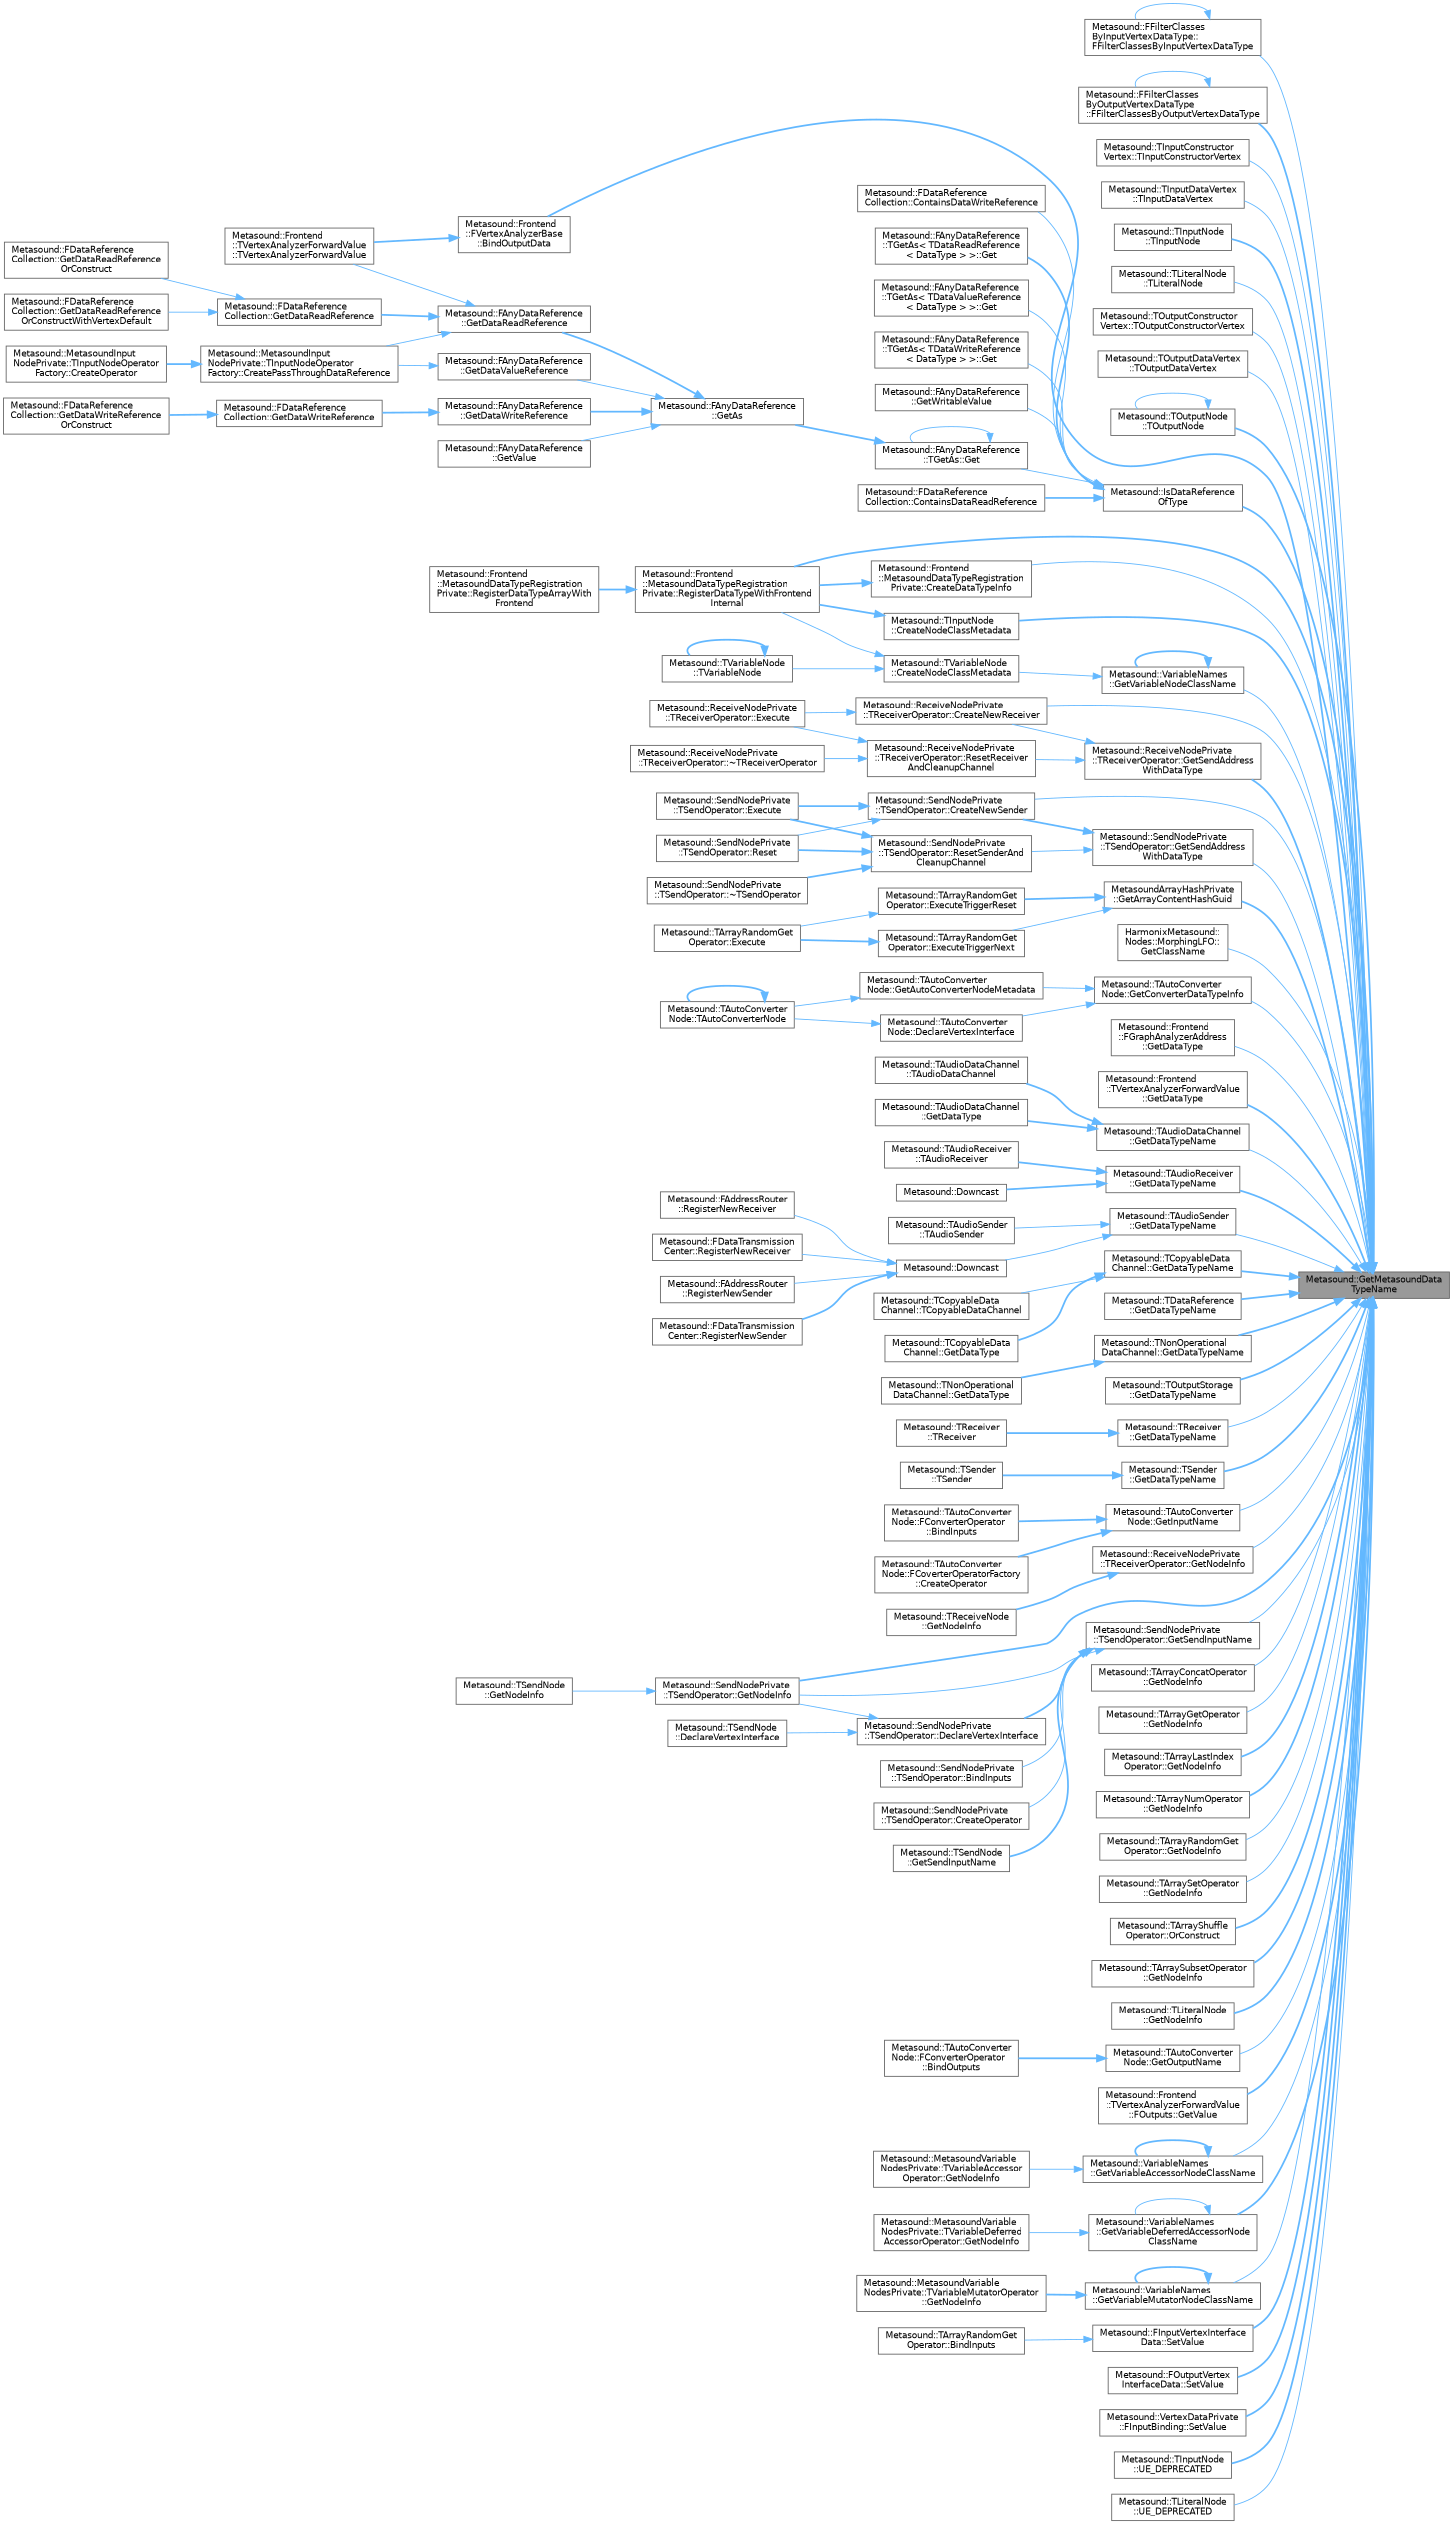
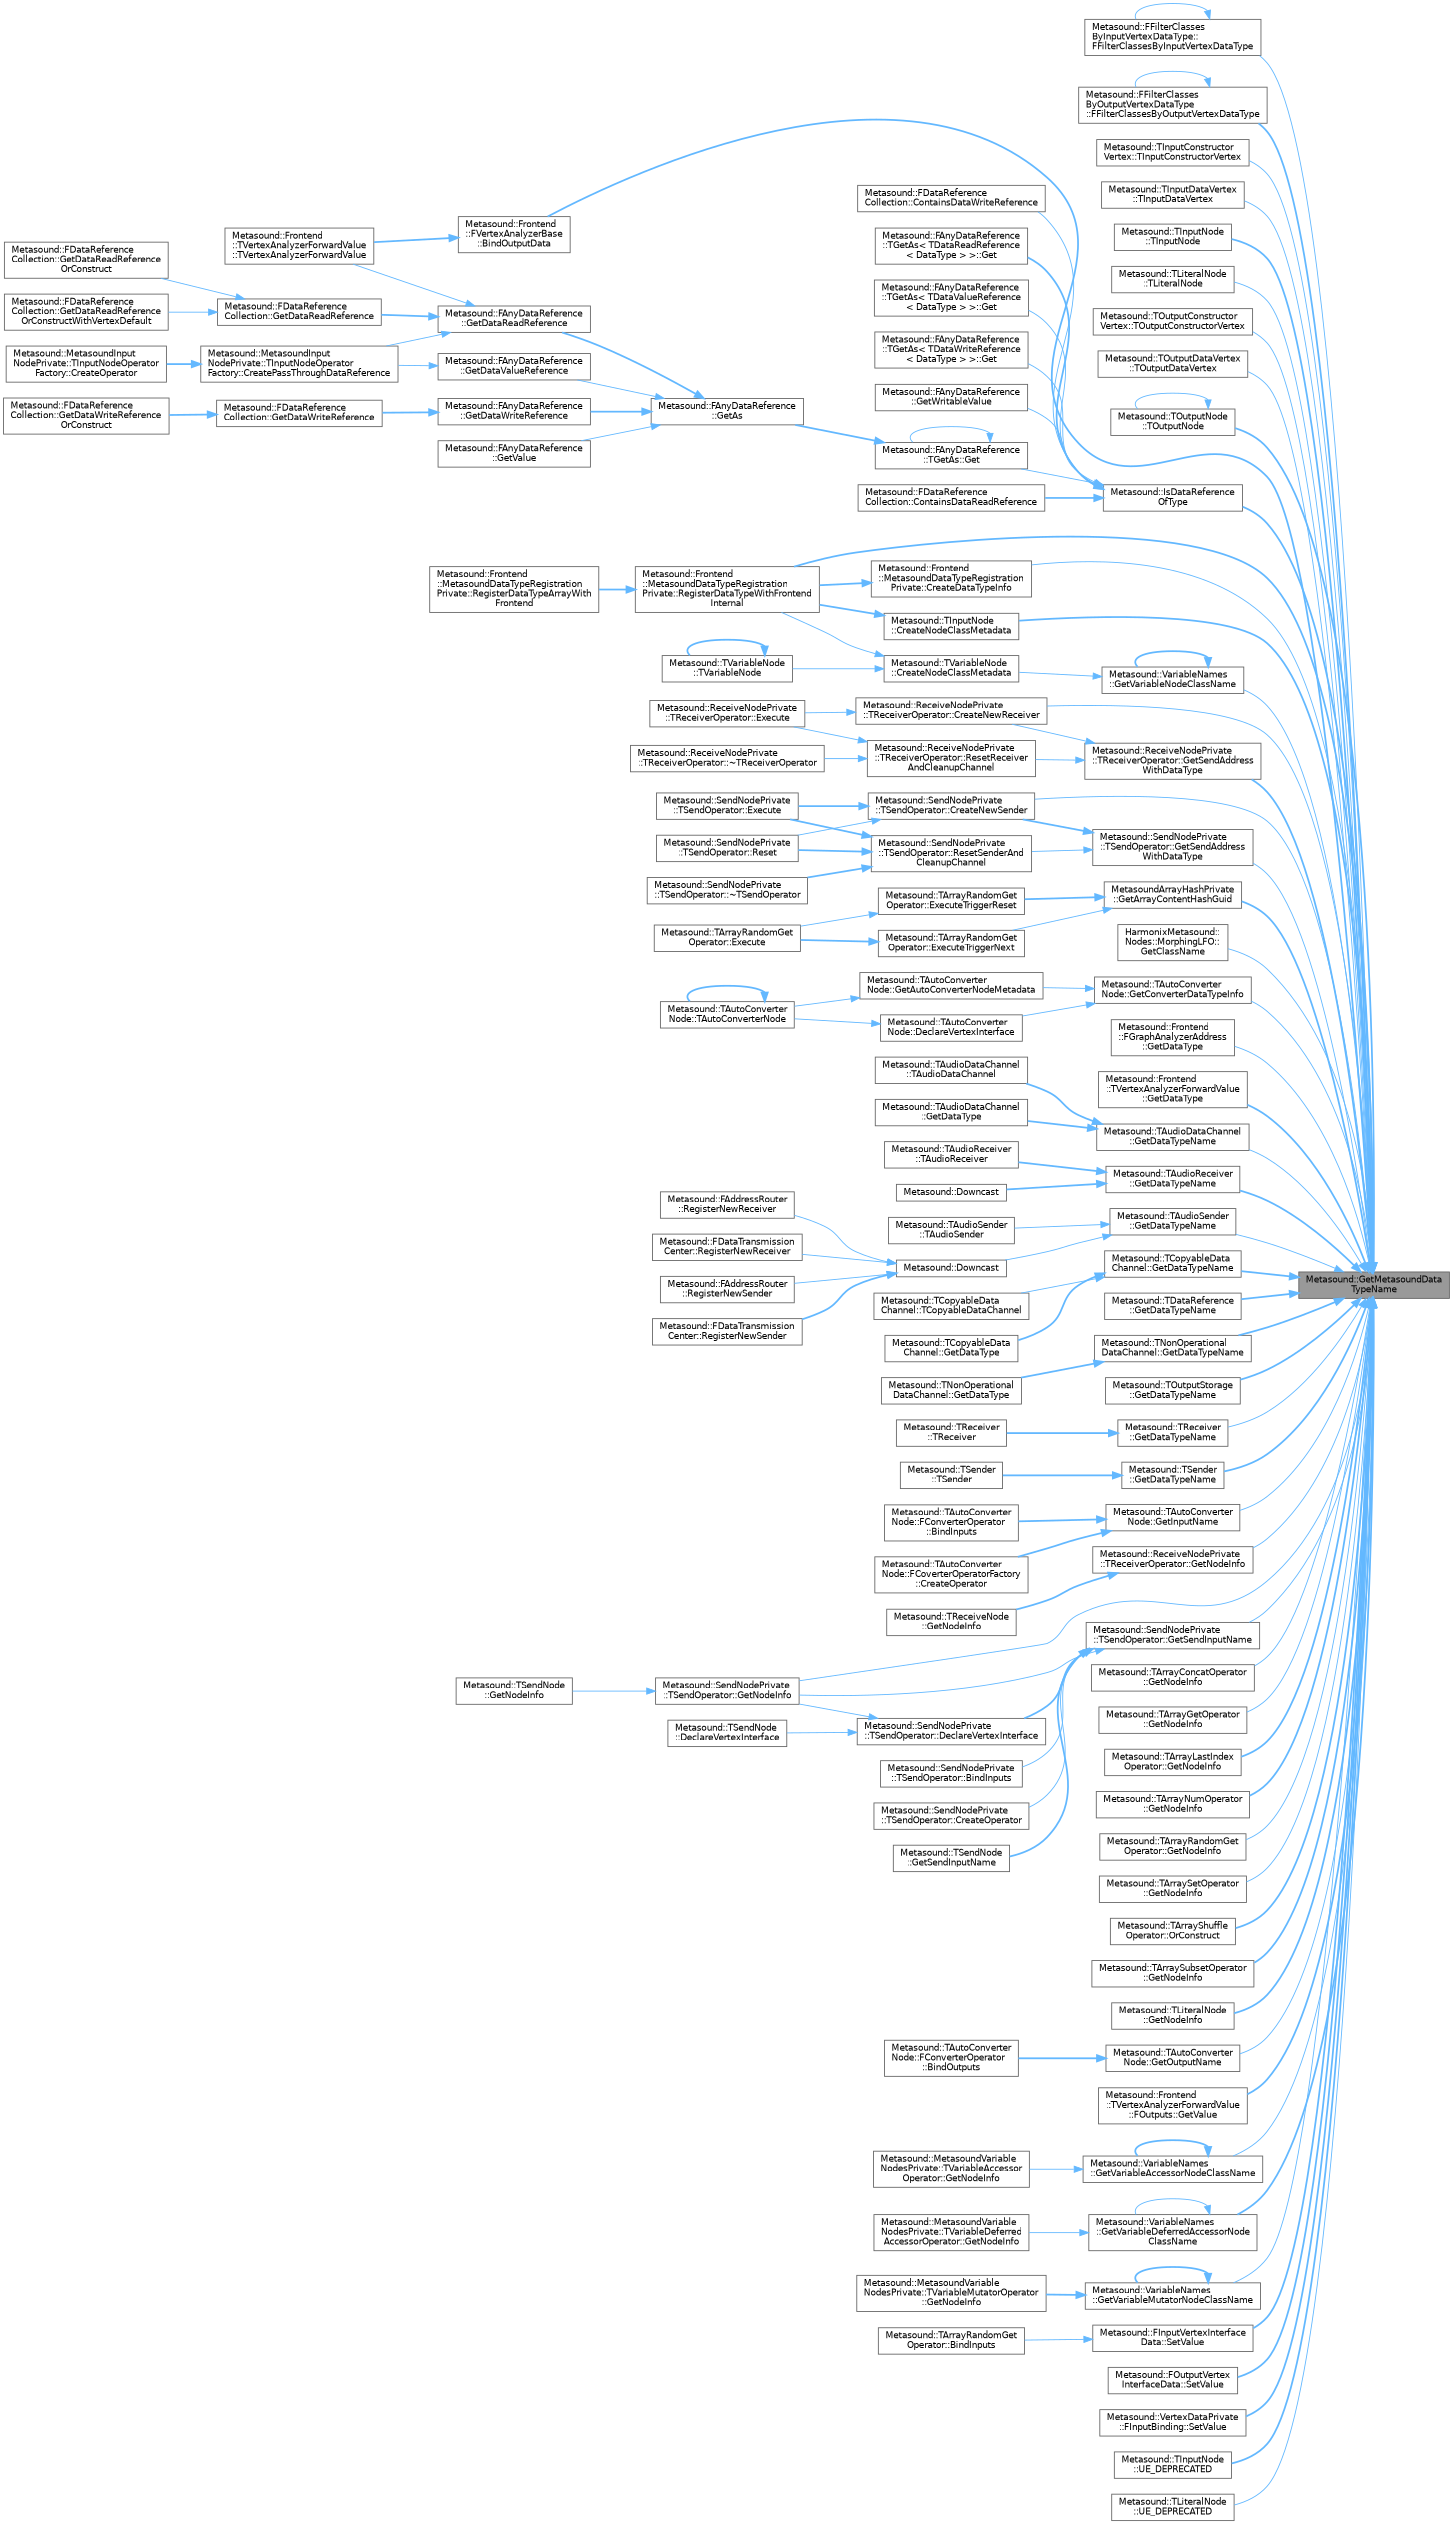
edge "Metasound::SendNodePrivate ::TSendOperator::GetNodeInfo" -> "Metasound::GetMetasoundData TypeName": style bold -> solid
